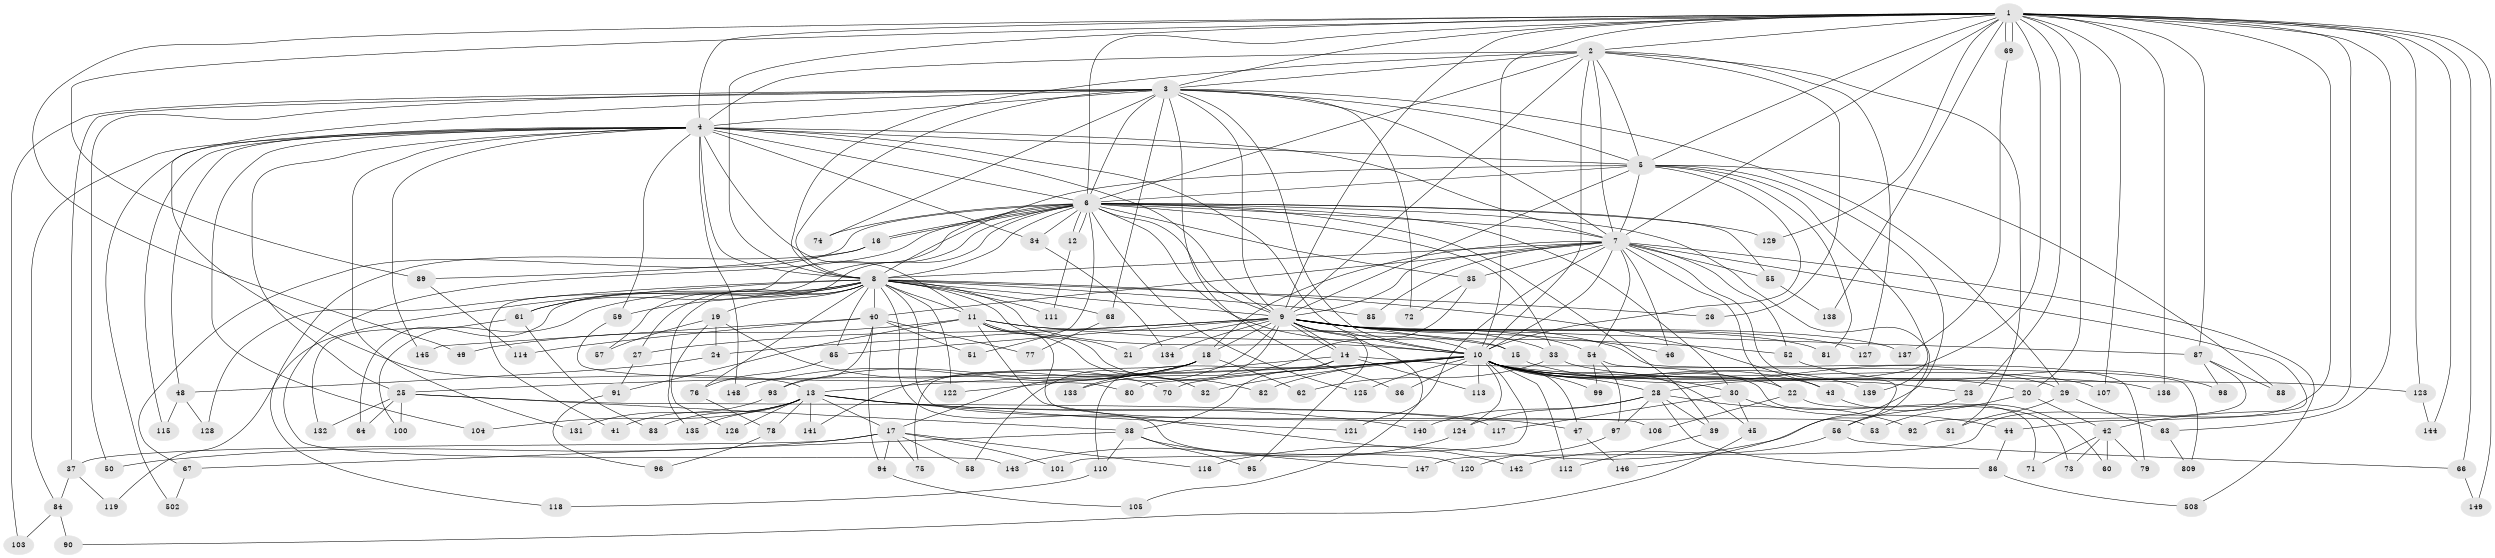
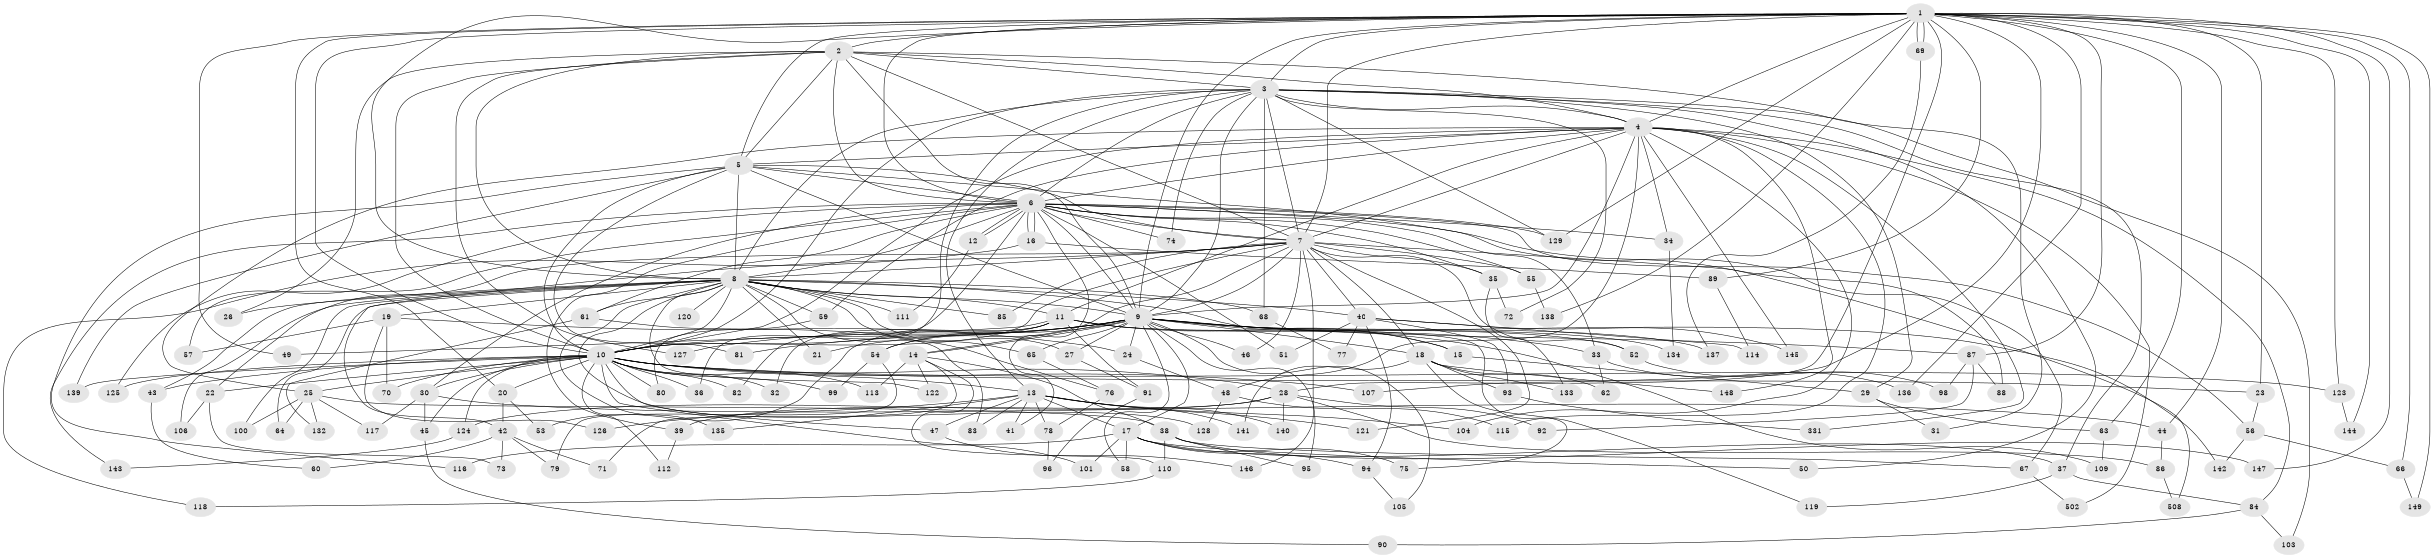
edge "3" -- "5": now "3" -- "129"
edge "4" -- "8": removed
node "131": label "131" -> "331"
node "97": removed
node "809": label "809" -> "109"
